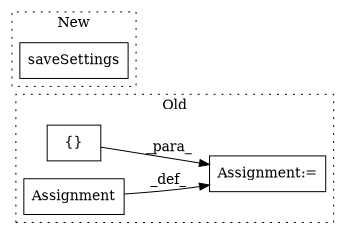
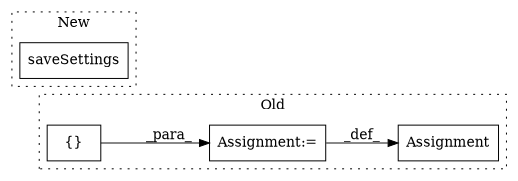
edge "Assignment" -> "Assignment:=": reversed
